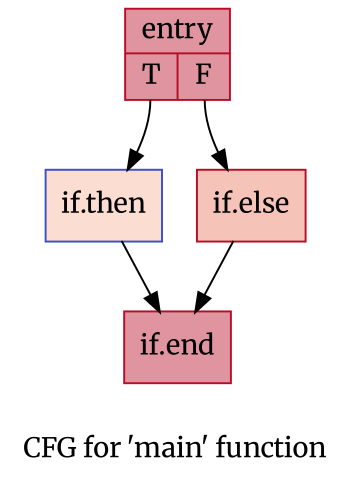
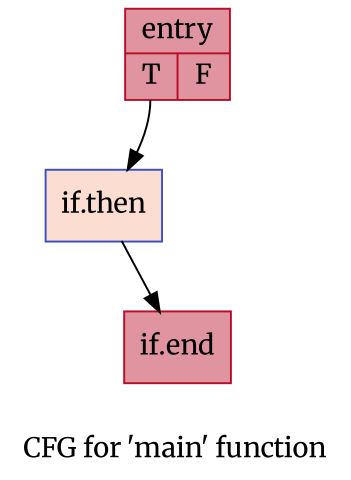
node "if.else": removed
